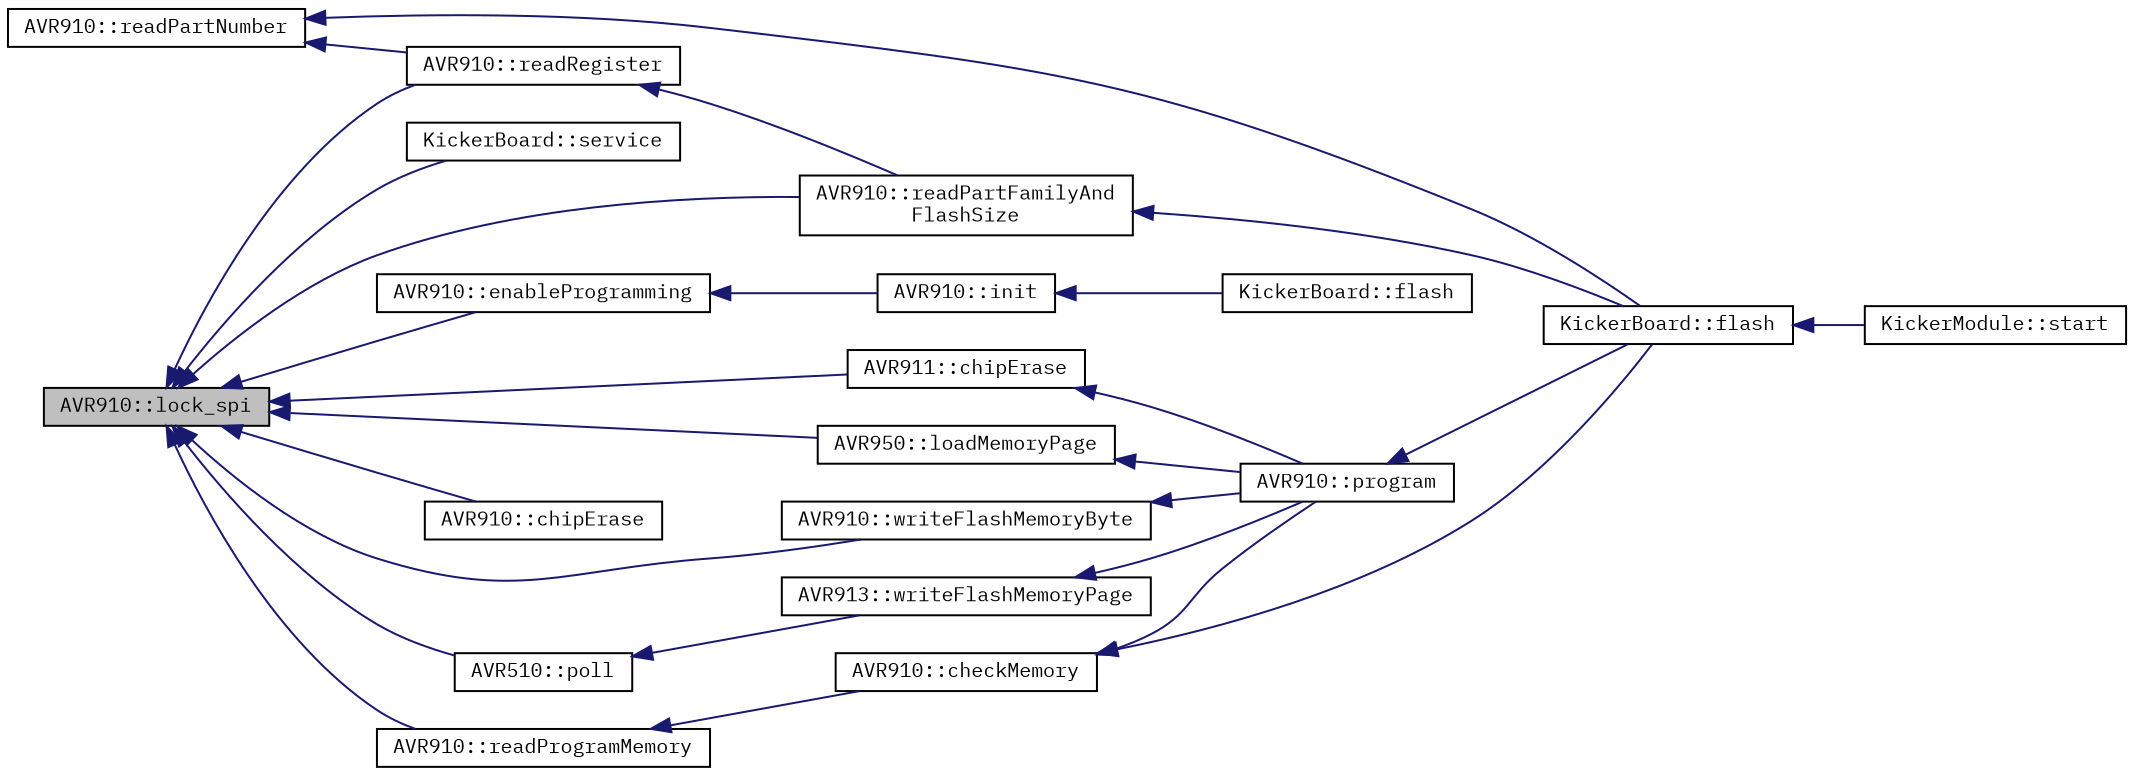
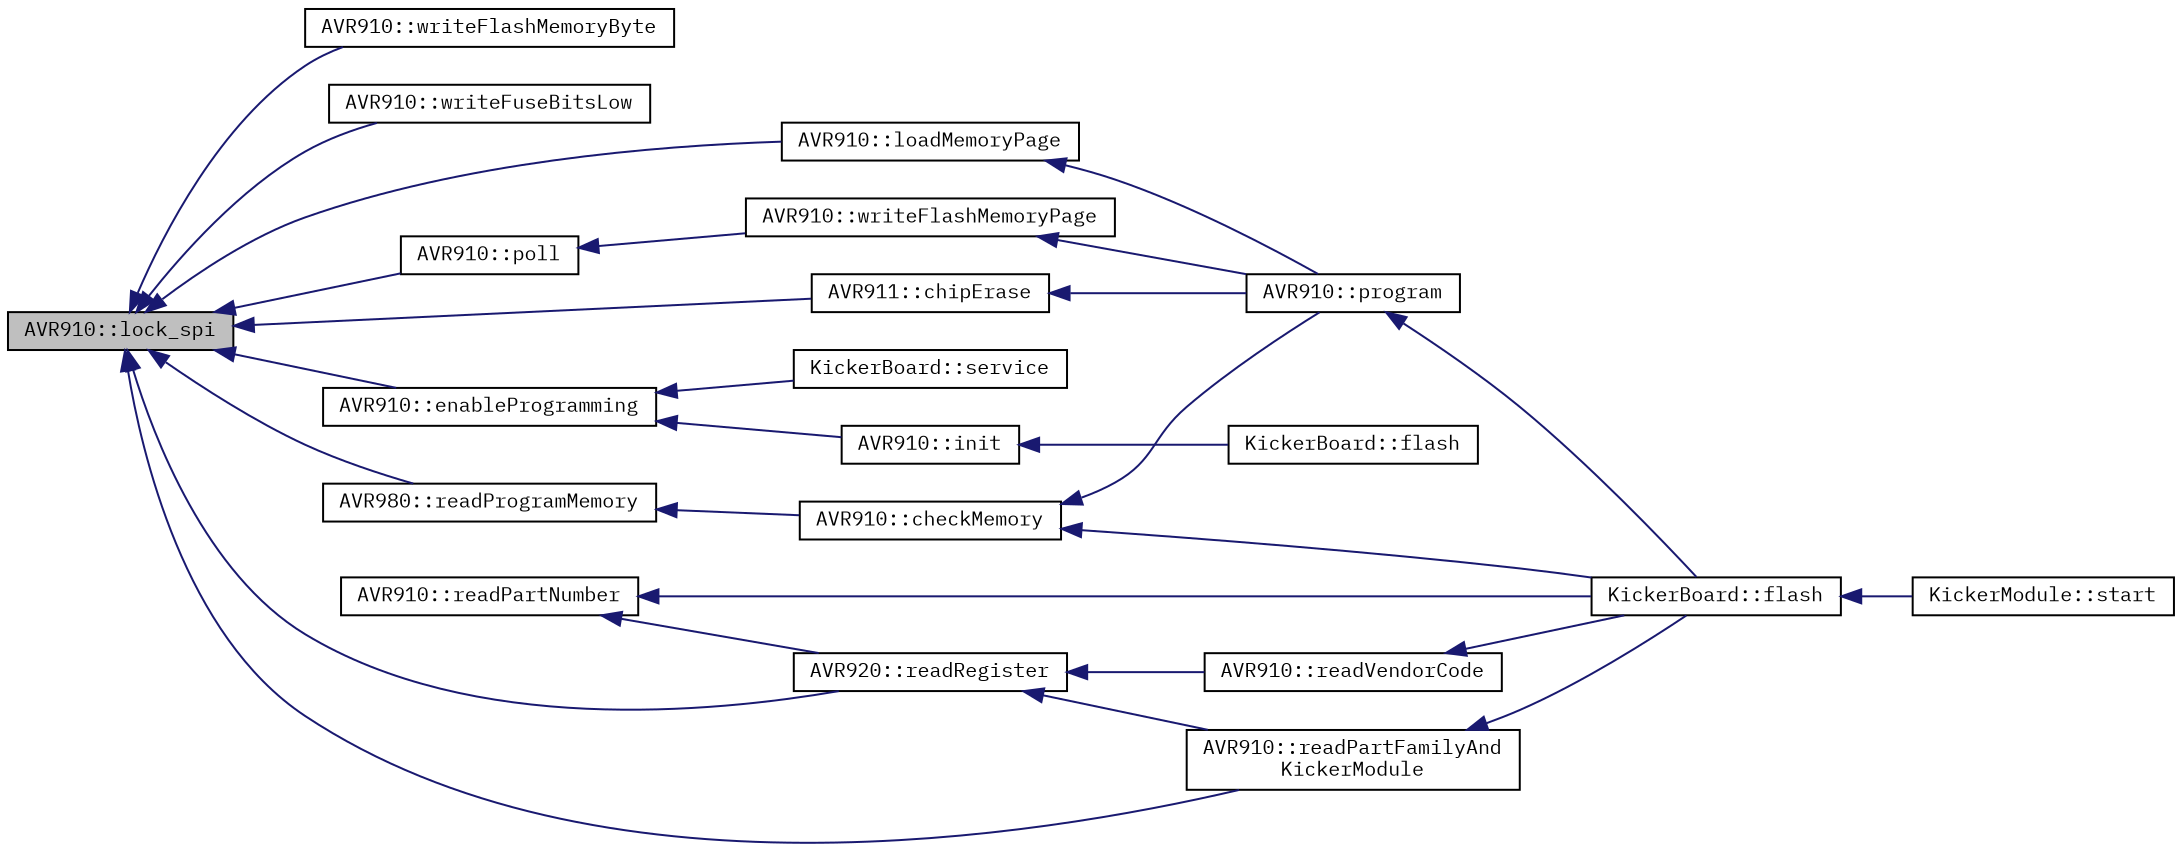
node "AVR910::readRegister": label "AVR910::readRegister" -> "AVR920::readRegister"
node "AVR910::readPartFamilyAnd FlashSize": label "AVR910::readPartFamilyAnd FlashSize" -> "AVR910::readPartFamilyAnd KickerModule"
edge "KickerBoard::service" -> "AVR910::lock_spi": now "KickerBoard::service" -> "AVR910::enableProgramming"
node "AVR950::loadMemoryPage": label "AVR950::loadMemoryPage" -> "AVR910::loadMemoryPage"
edge "AVR910::program" -> "AVR910::writeFlashMemoryByte": removed
node "AVR910::chipErase": label "AVR910::chipErase" -> "AVR910::writeFuseBitsLow"
node "AVR913::writeFlashMemoryPage": label "AVR913::writeFlashMemoryPage" -> "AVR910::writeFlashMemoryPage"
node "AVR510::poll": label "AVR510::poll" -> "AVR910::poll"
node "AVR910::readVendorCode": added
node "AVR910::readProgramMemory": label "AVR910::readProgramMemory" -> "AVR980::readProgramMemory"
